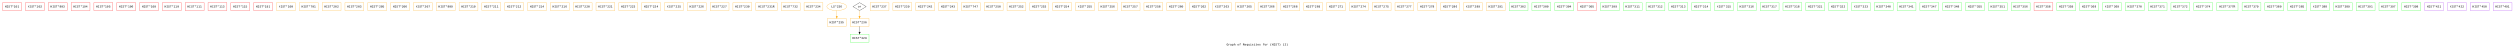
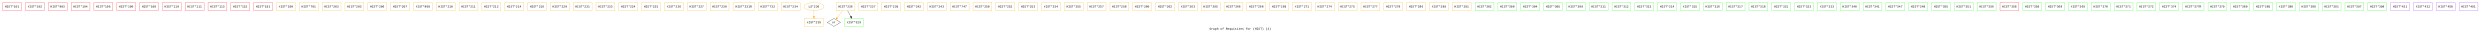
node "HIST*205": removed
node "HIST*256": removed
node "HIST*305": color red -> green
edge "or" -> "HIST*236": reversed
